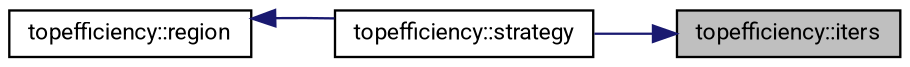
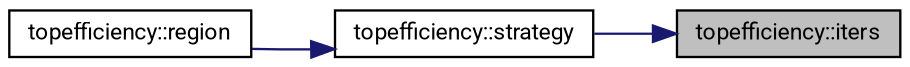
edge "topefficiency::strategy" -> "topefficiency::region": reversed
